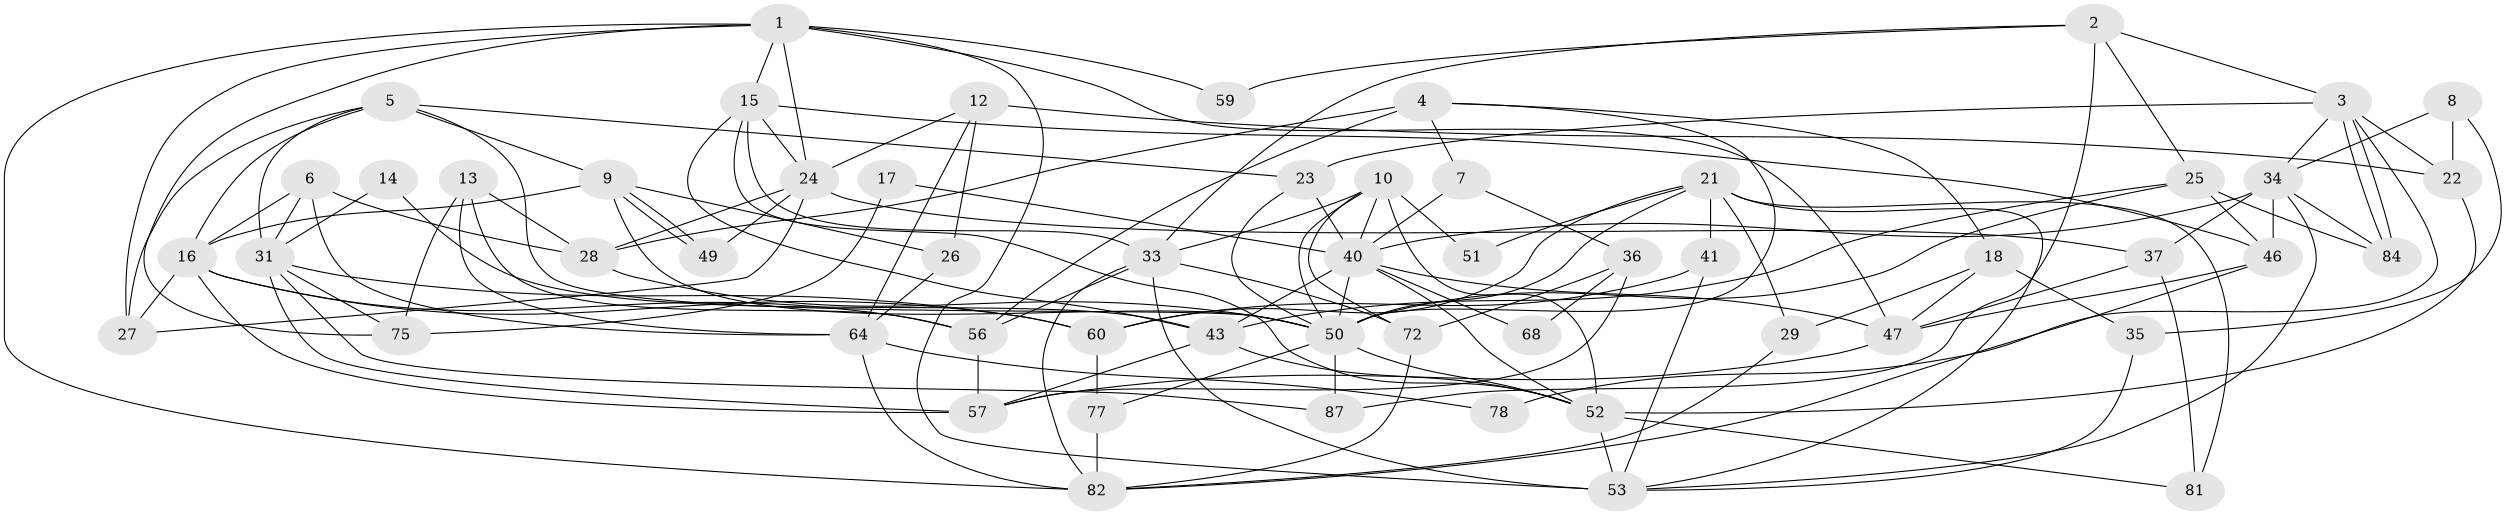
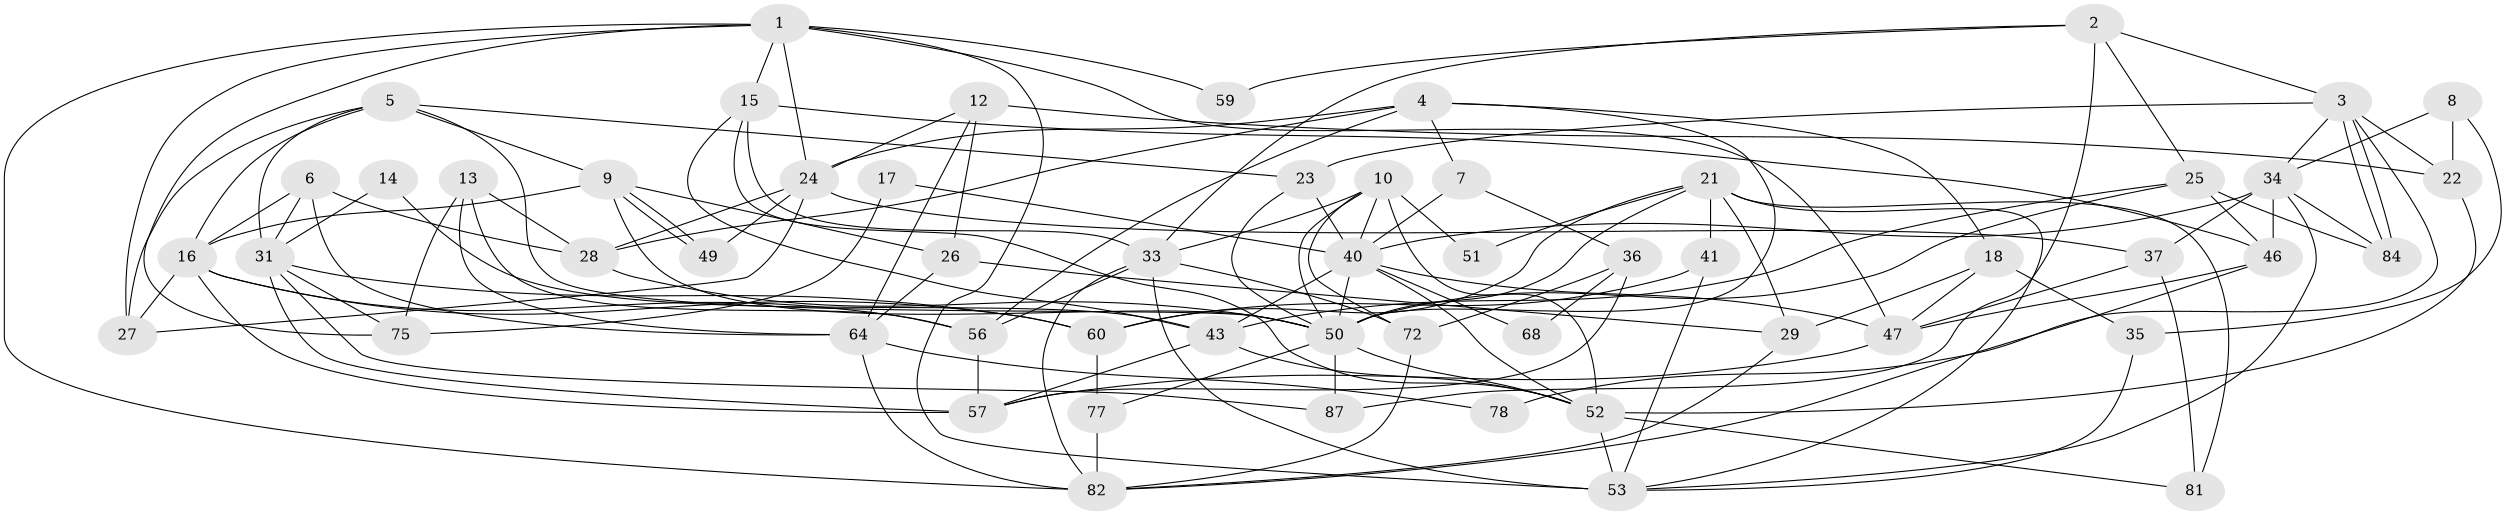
edge "15" -- "24": now "4" -- "24"
edge "26" -- "29": added
